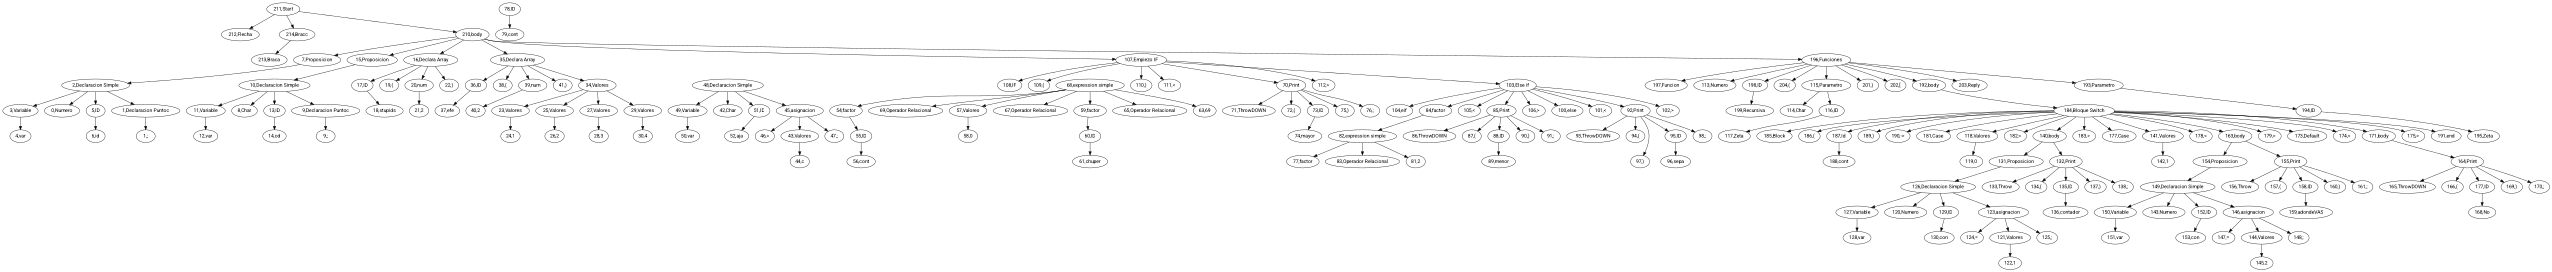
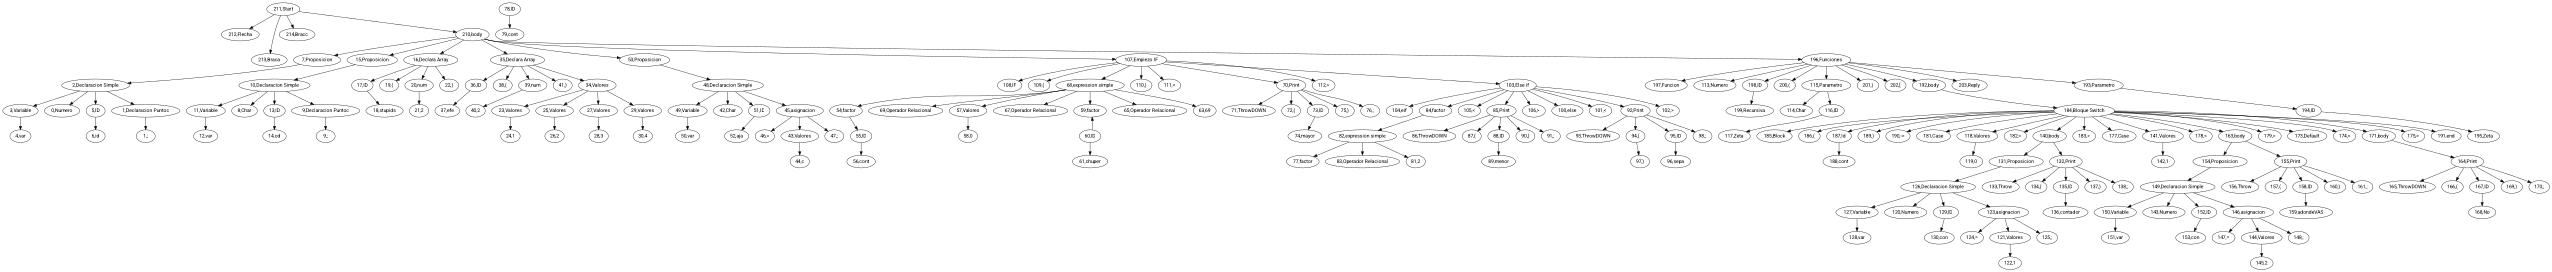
edge "214,Bracc" -> "213,Braca": now "211,Start" -> "213,Braca"
node "53,Proposicion": added
edge "107,Empiezo IF" -> "68,expression simple": added
node "204,(": label "204,(" -> "200,("
edge "59,factor" -> "60,ID": reversed
edge "92,Print" -> "97,)": now "94,(" -> "97,)"
node "177,ID": label "177,ID" -> "167,ID"
